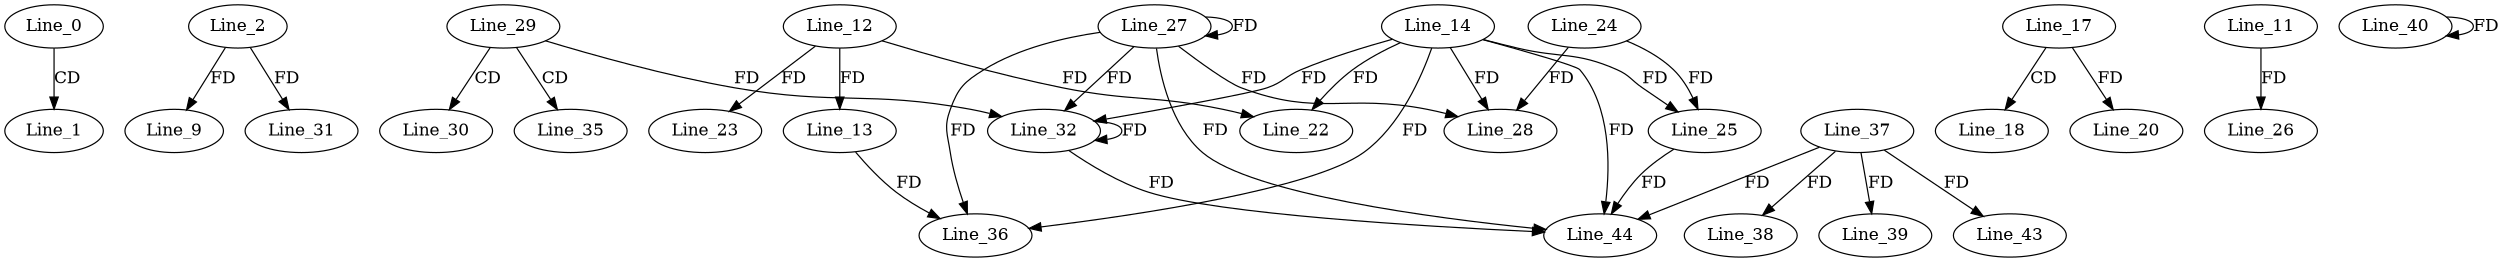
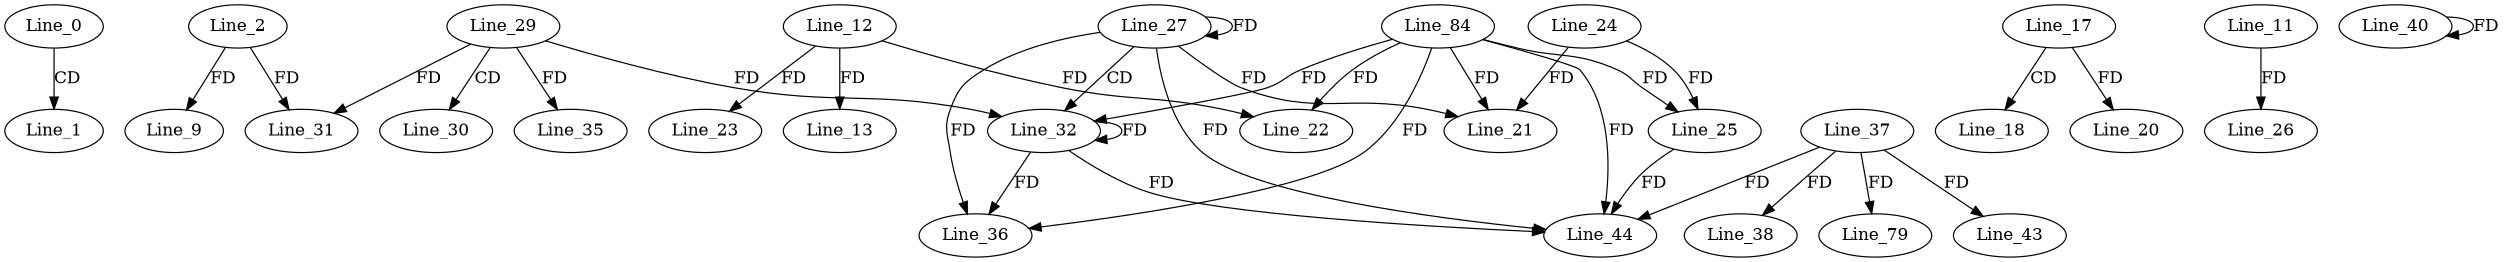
node "Line_14": label "Line_14" -> "Line_84"
edge "Line_29" -> "Line_31": added, label "FD"
edge "Line_29" -> "Line_35": label "CD" -> "FD"
edge "Line_27" -> "Line_32": label "FD" -> "CD"
node "Line_28": label "Line_28" -> "Line_21"
edge "Line_13" -> "Line_36": now "Line_32" -> "Line_36"
node "Line_39": label "Line_39" -> "Line_79"
